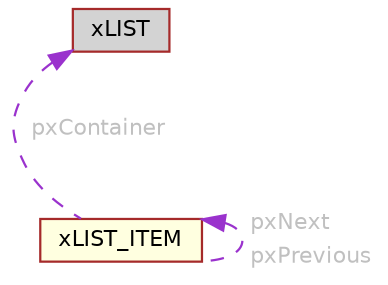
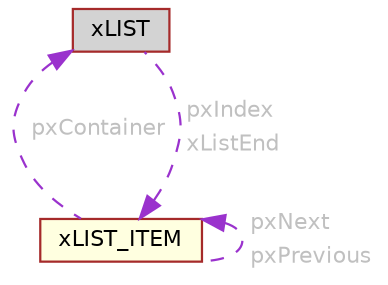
edge "xLIST" -> "xLIST_ITEM": added, label "pxIndex xListEnd"
